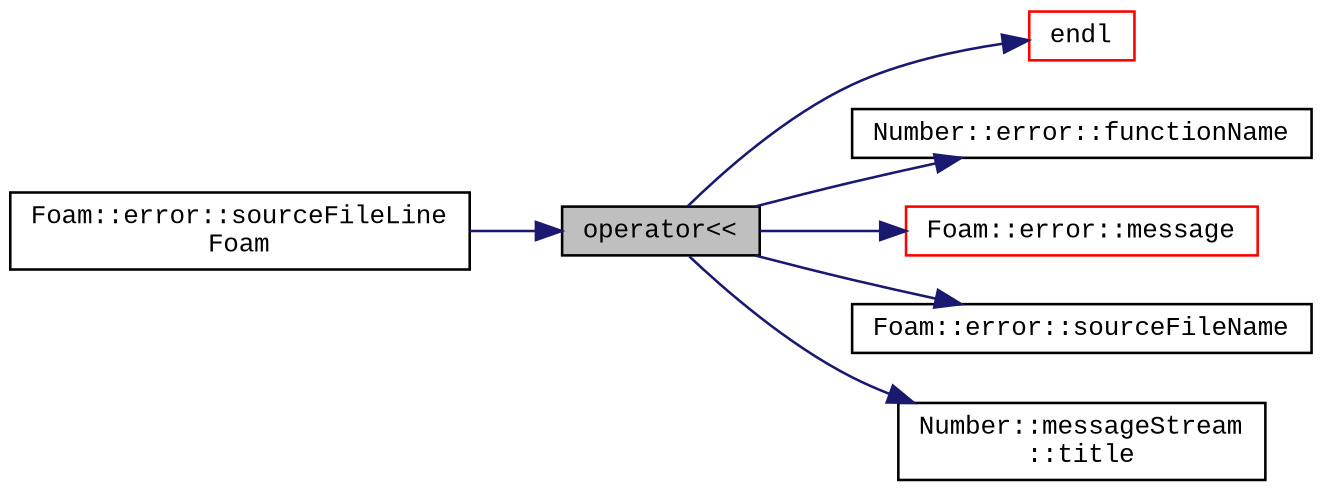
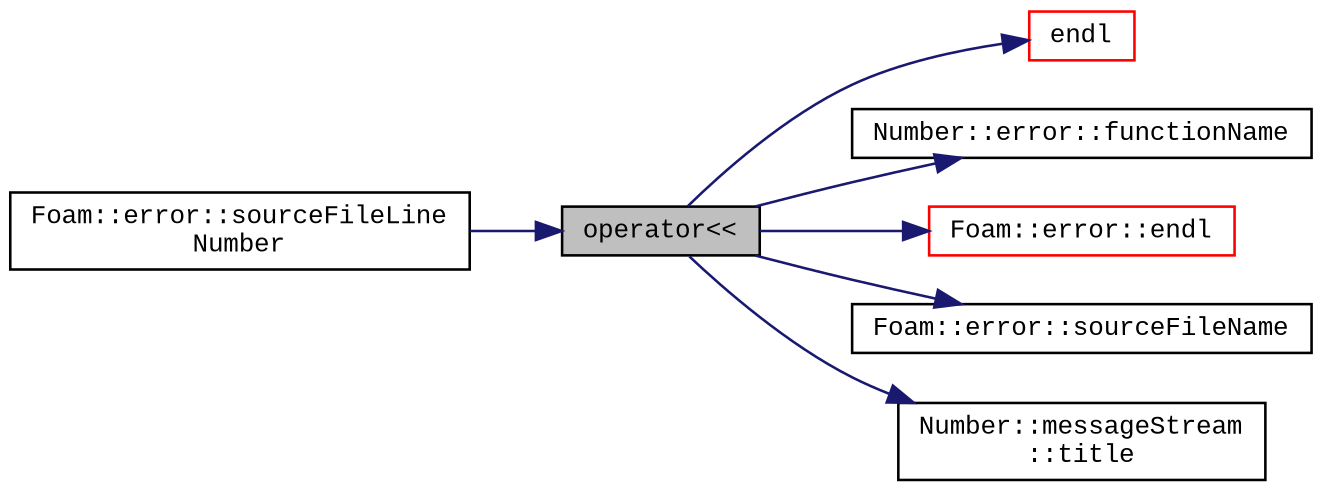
node "Foam::error::sourceFileLine Foam": label "Foam::error::sourceFileLine Foam" -> "Foam::error::sourceFileLine Number"
node "Foam::error::message": label "Foam::error::message" -> "Foam::error::endl"
